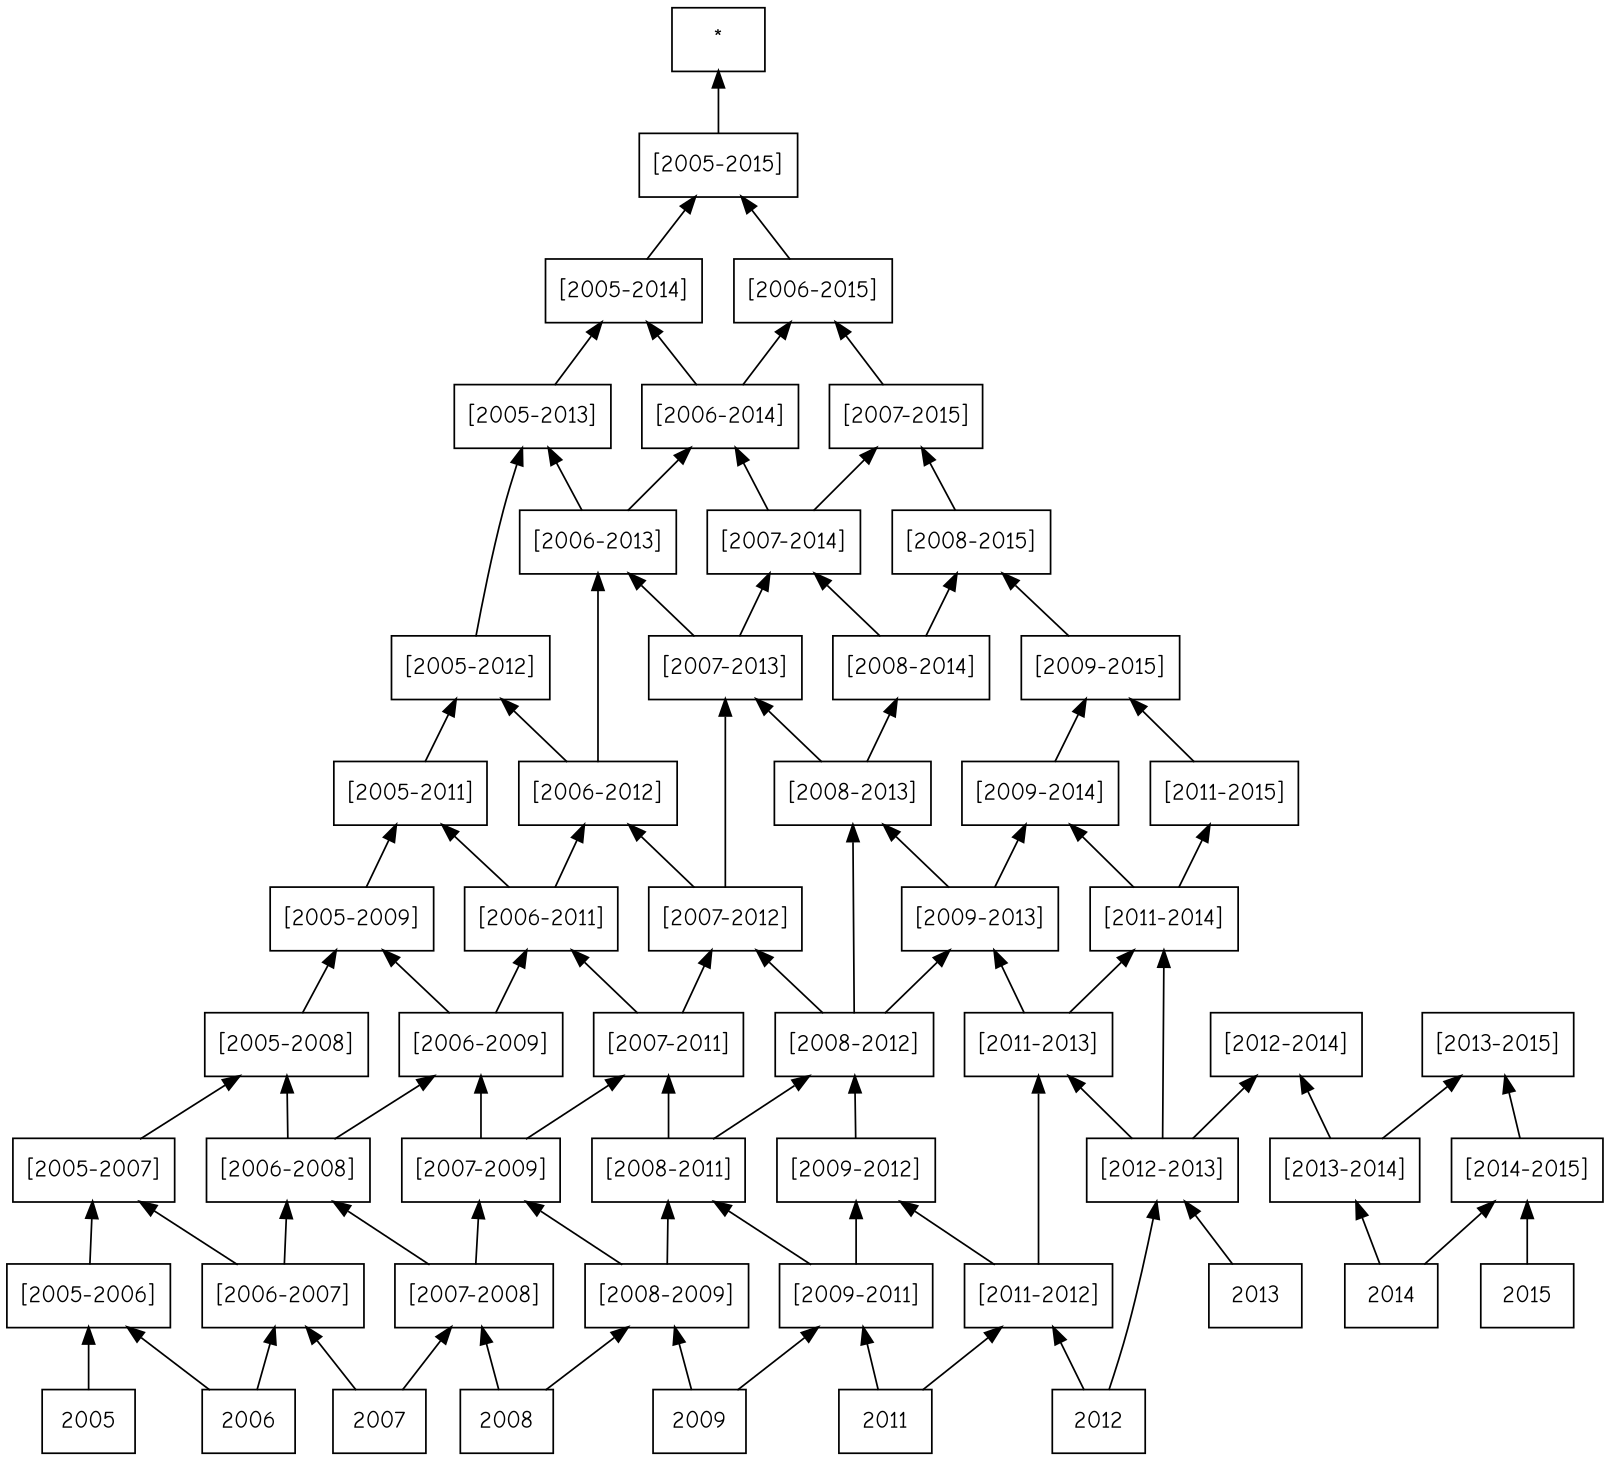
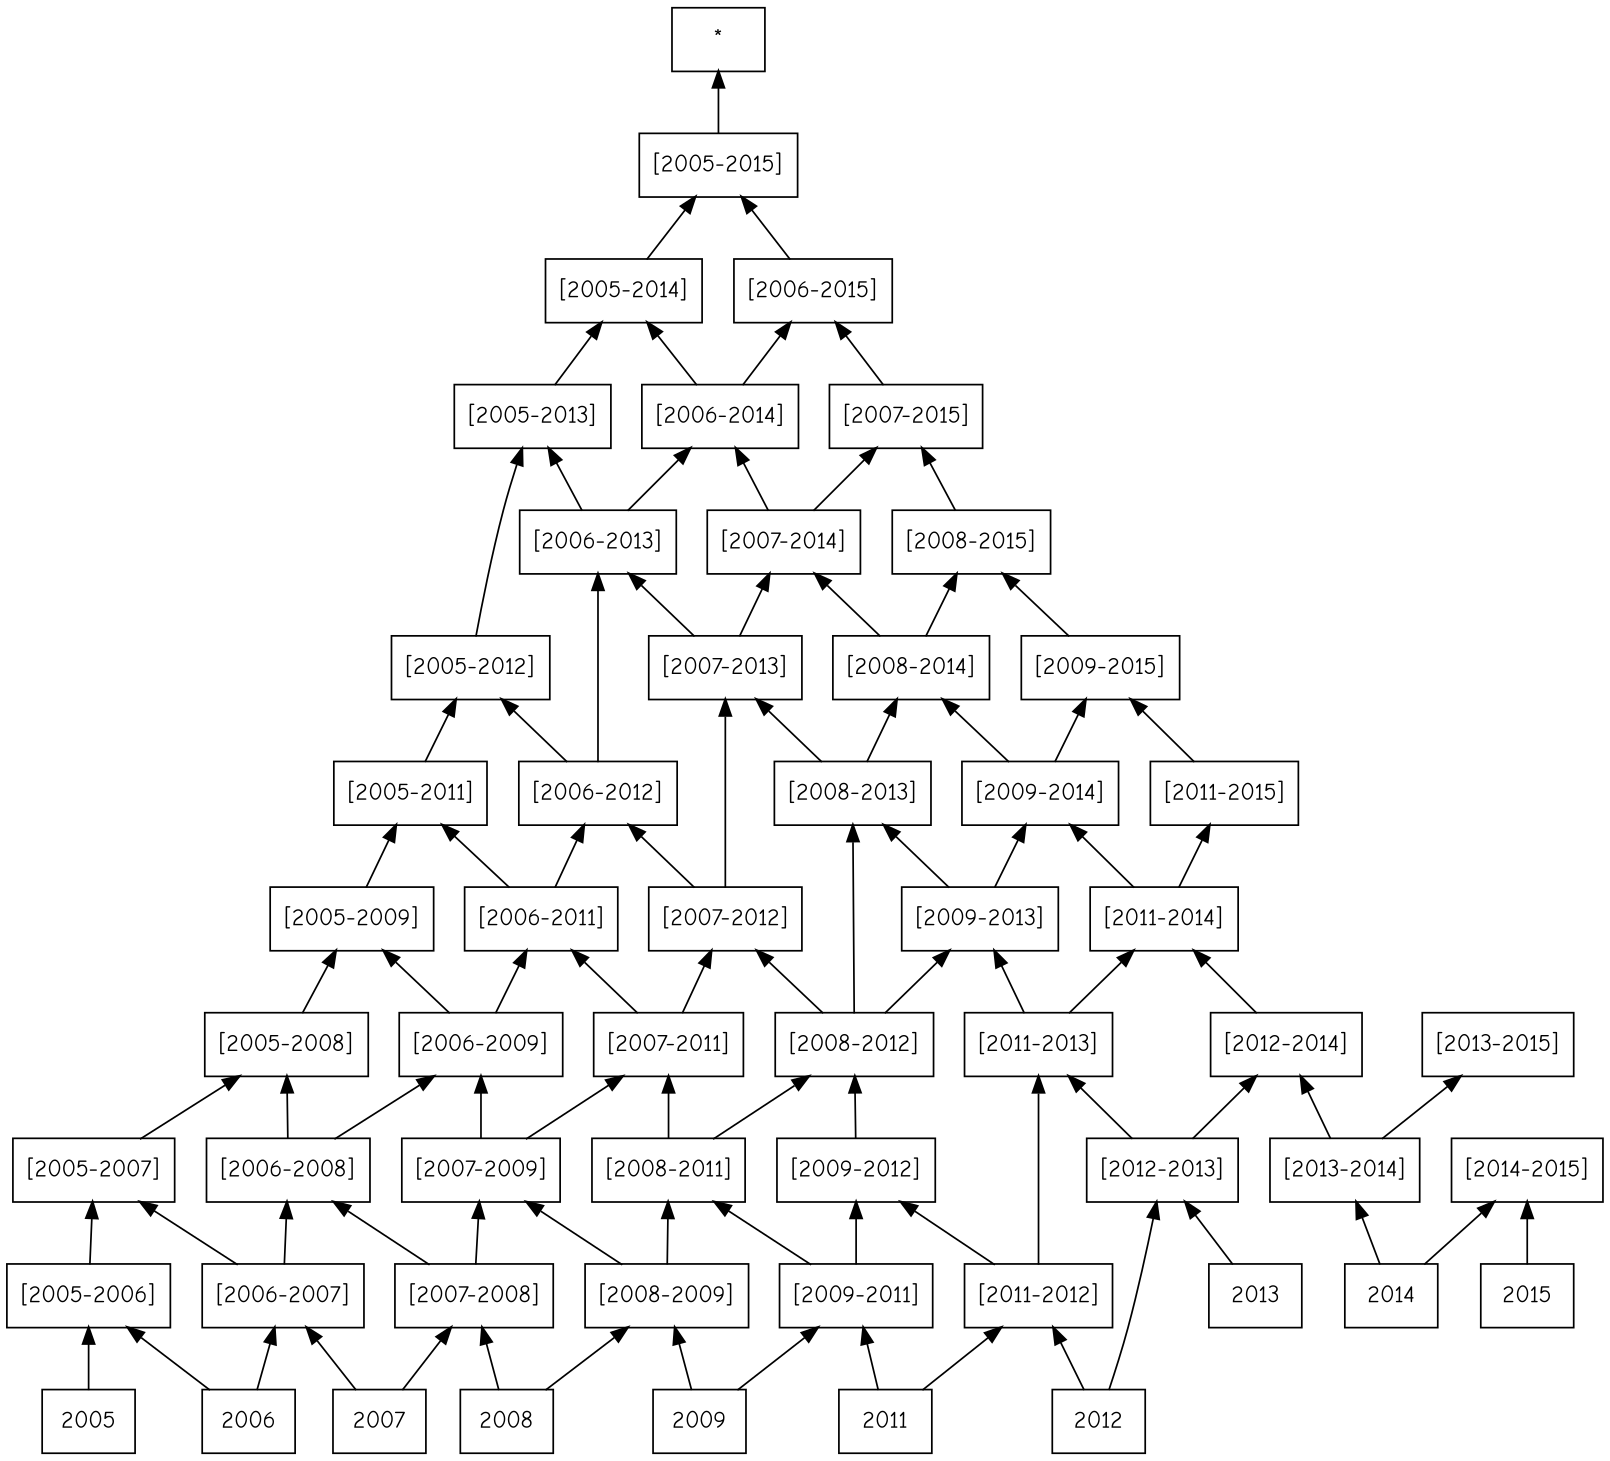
edge "[2009-2014]" -> "[2008-2014]": added
edge "[2012-2013]" -> "[2011-2014]": now "[2012-2014]" -> "[2011-2014]"
edge "[2014-2015]" -> "[2013-2015]": removed
